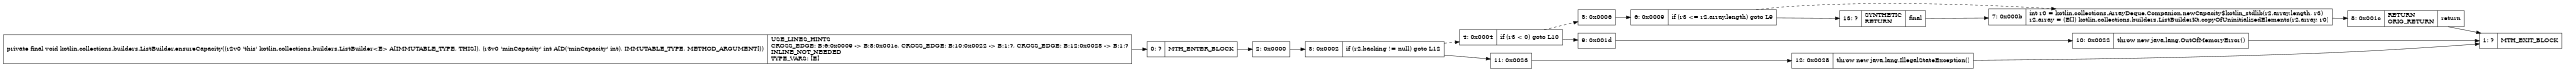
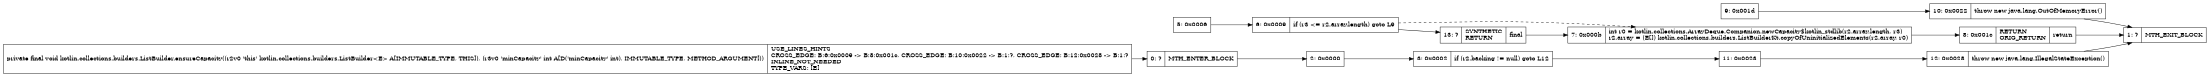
node "4: 0x0004": removed
